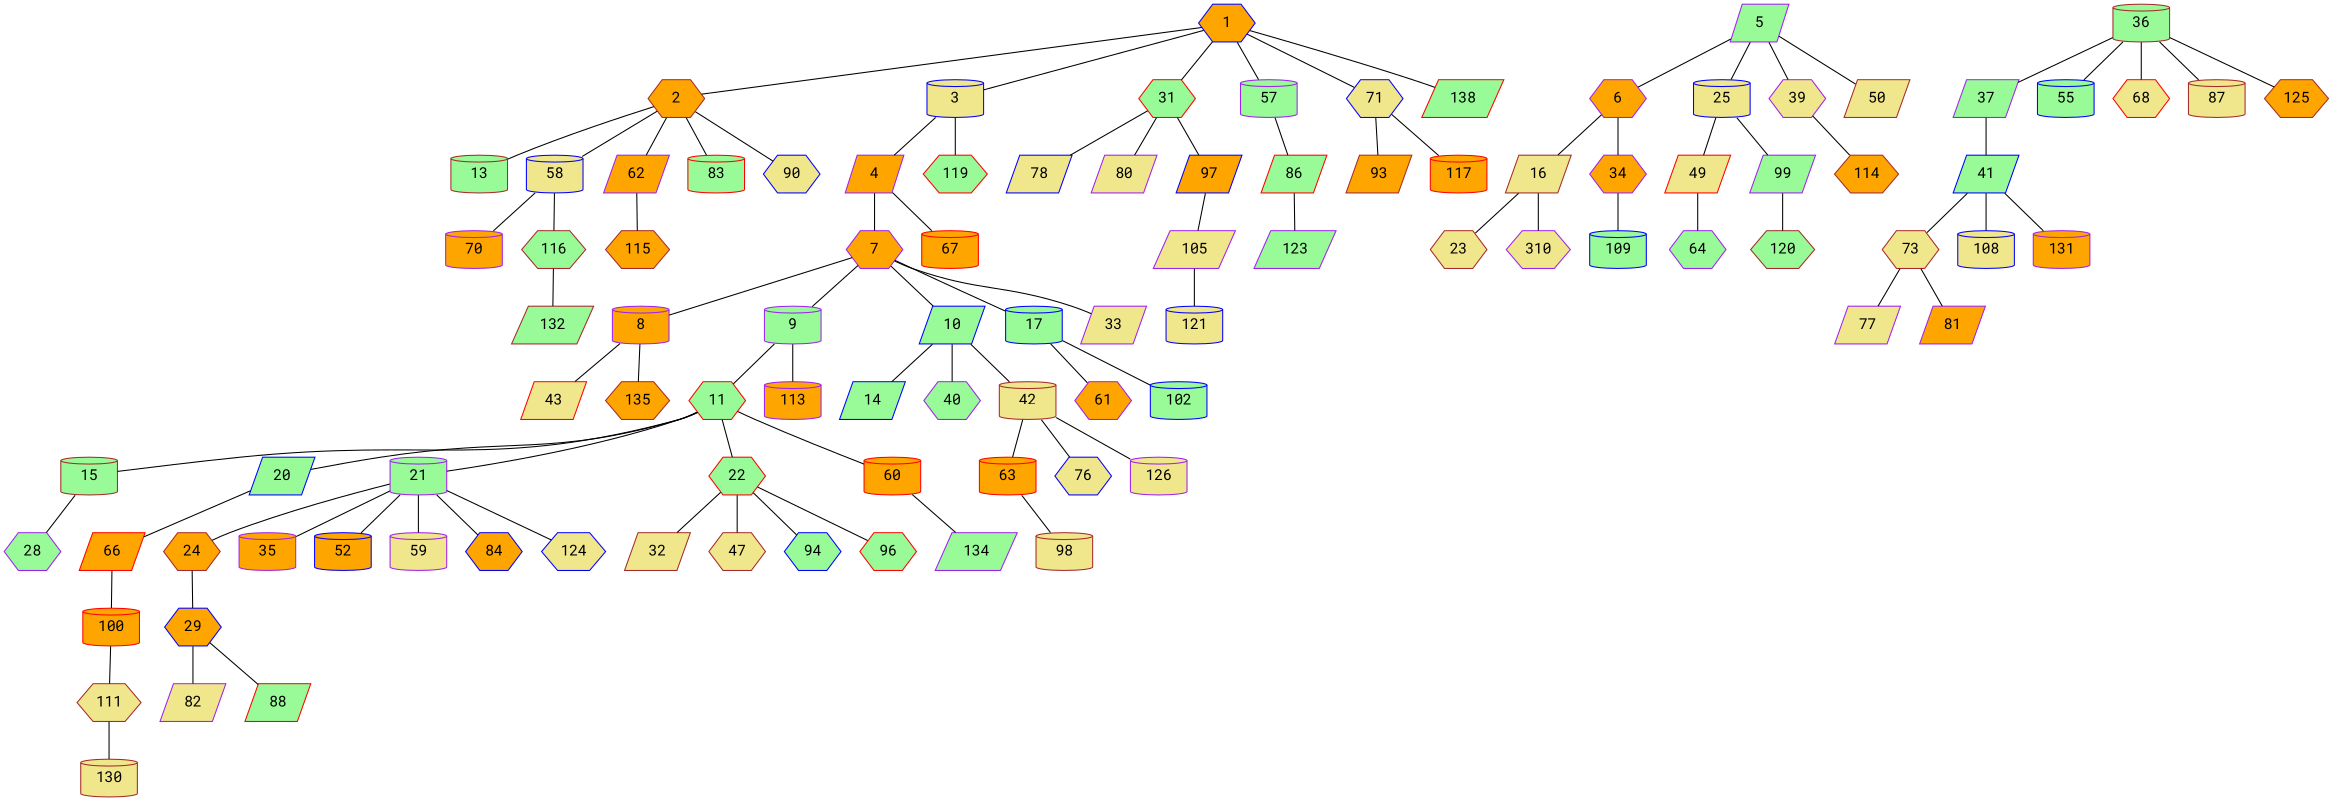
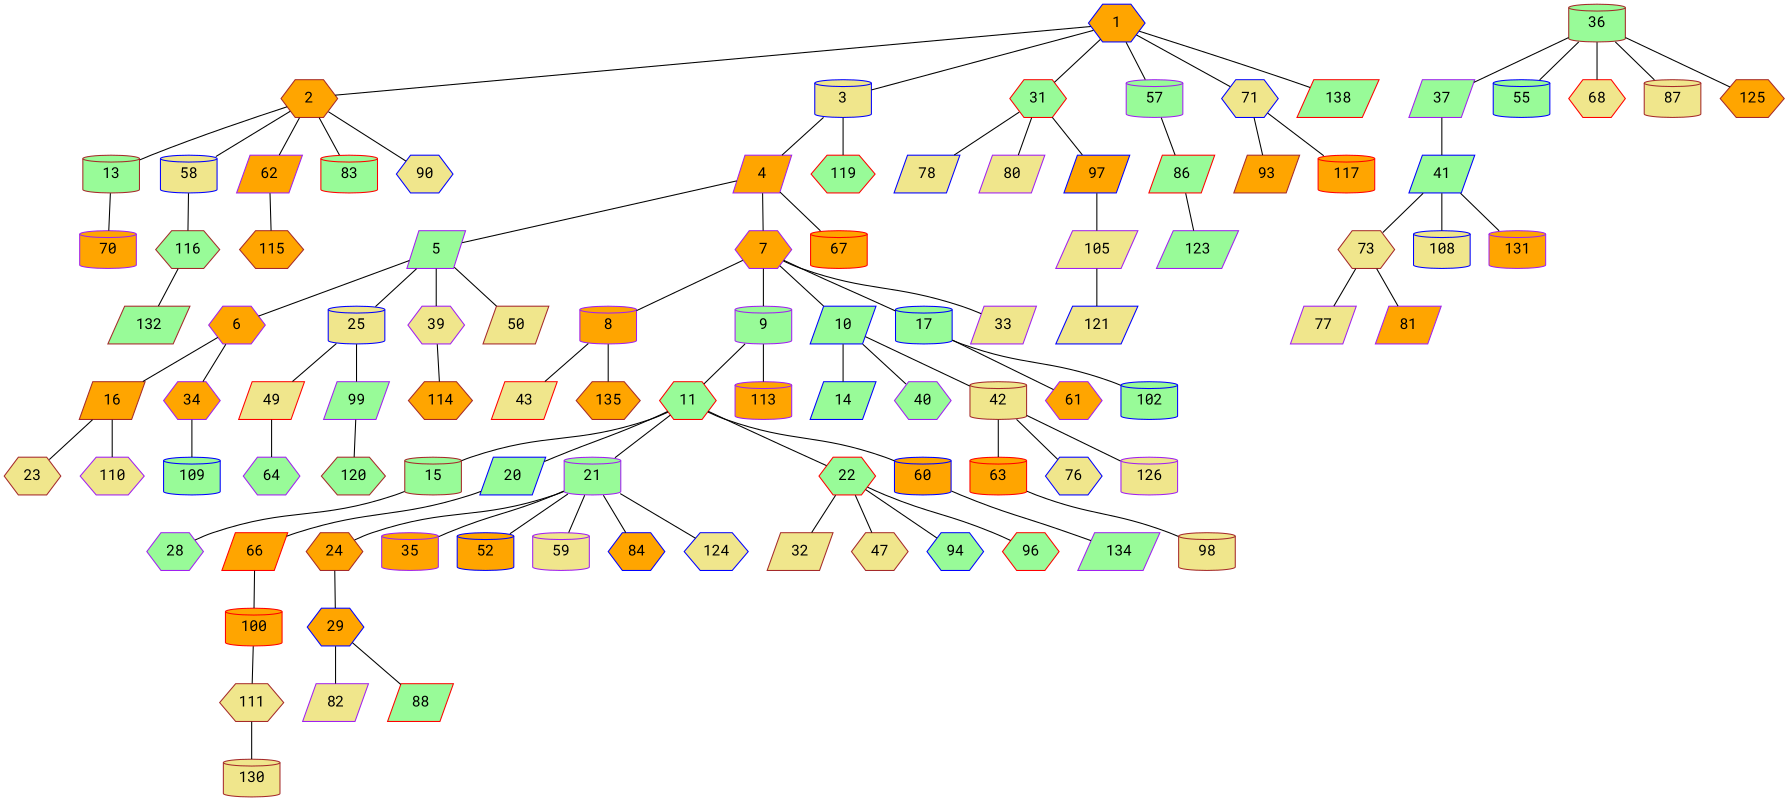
node "16": fillcolor khaki -> orange
edge "58" -- "70": now "13" -- "70"
edge "4" -- "5": added
node "310": label "310" -> "110"
node "121": shape cylinder -> parallelogram
node "60": color red -> blue
